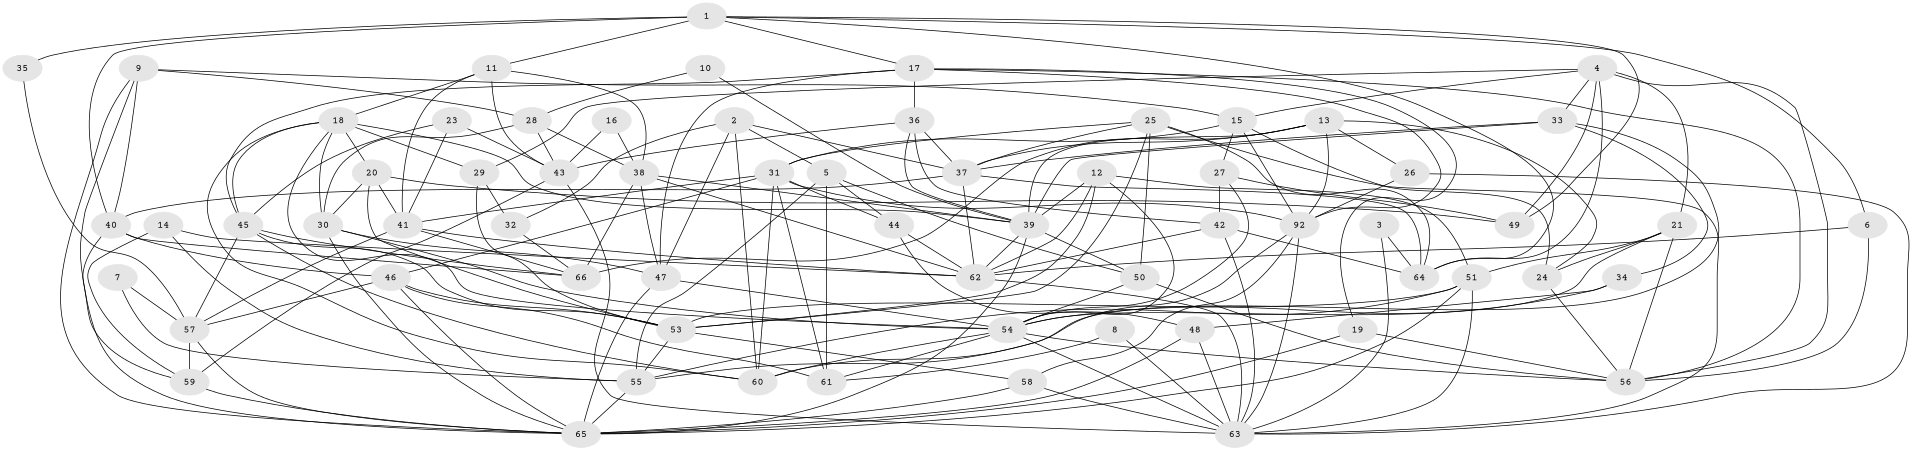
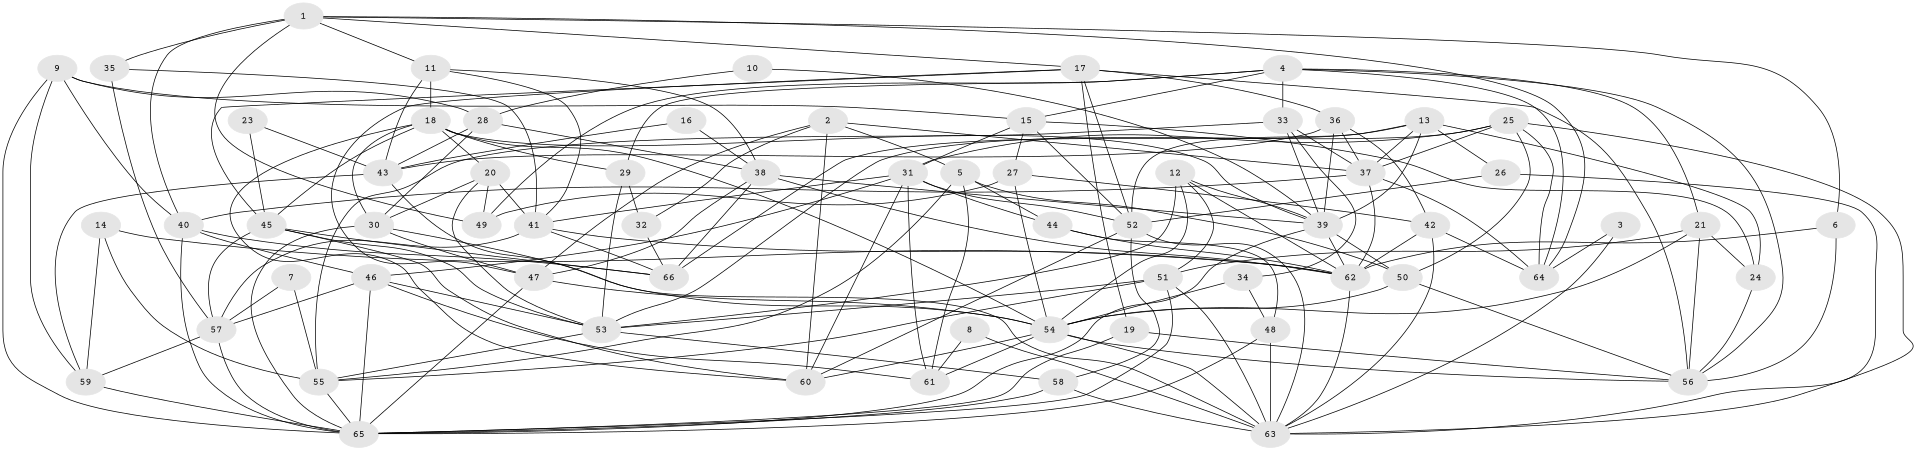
edge "23" -- "41": now "35" -- "41"
node "92": label "92" -> "52"
